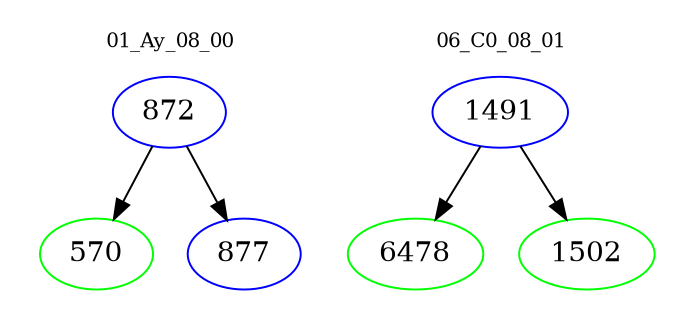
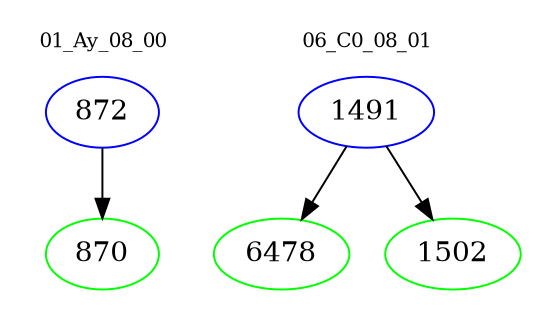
node "570": label "570" -> "870"
node "877": removed
